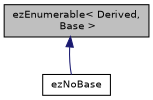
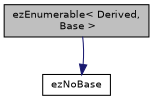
edge "ezNoBase" -> "ezEnumerable< Derived, Base >": reversed
